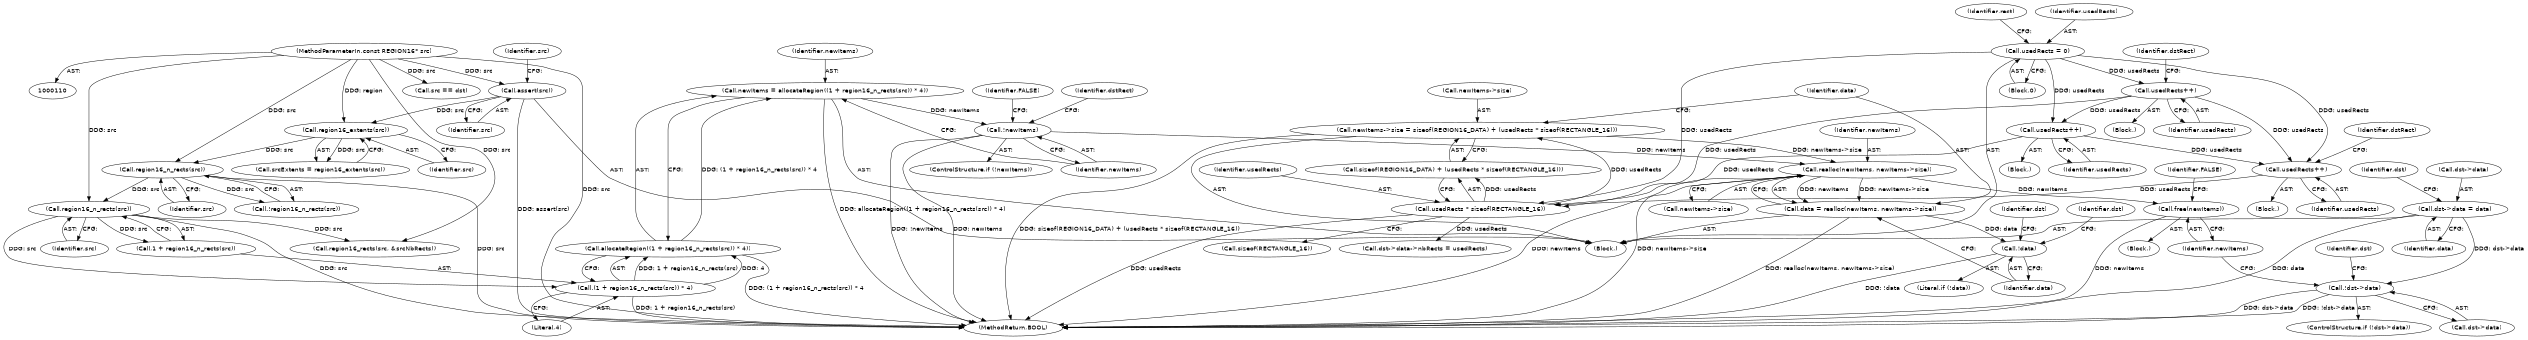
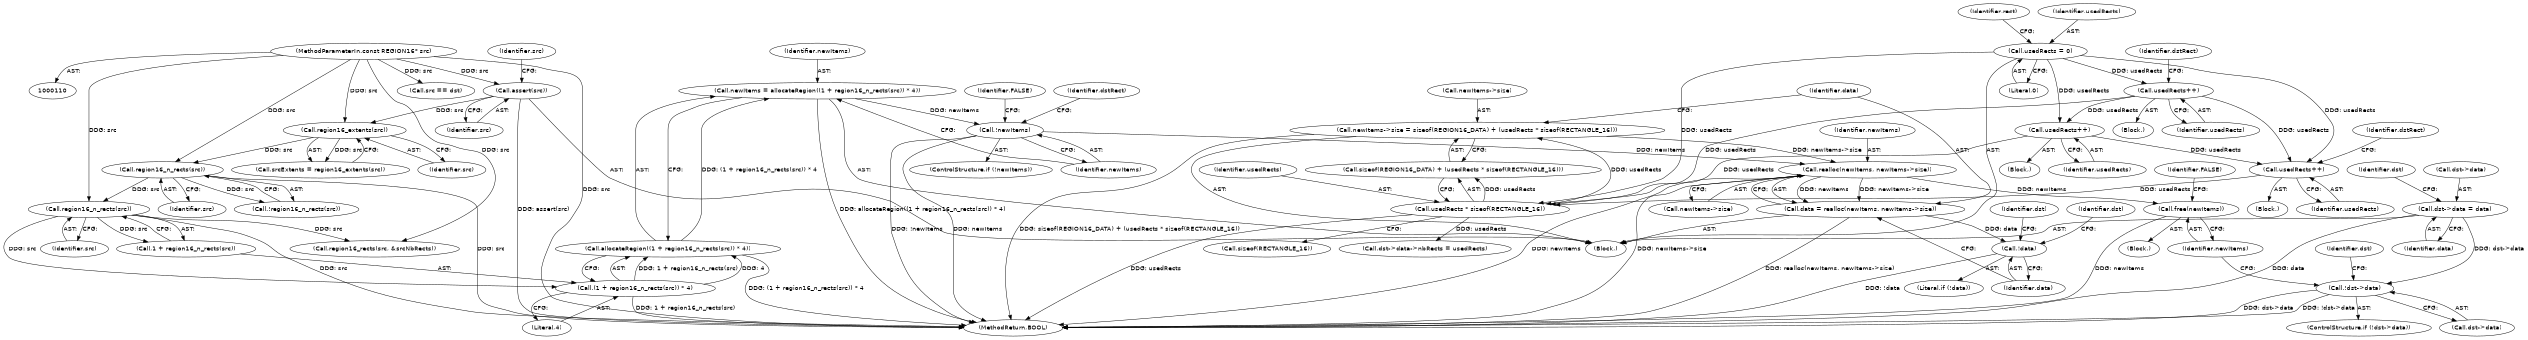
edge "(MethodParameterIn,const REGION16* src)" -> "(Call,region16_extents(src))": label "DDG: region" -> "DDG: src"
node "(Block,0)": label "(Block,0)" -> "(Literal,0)"
